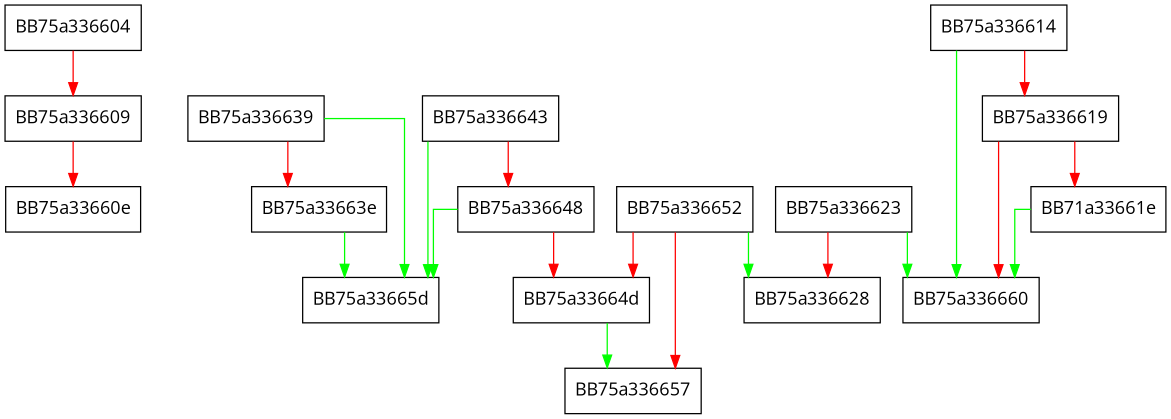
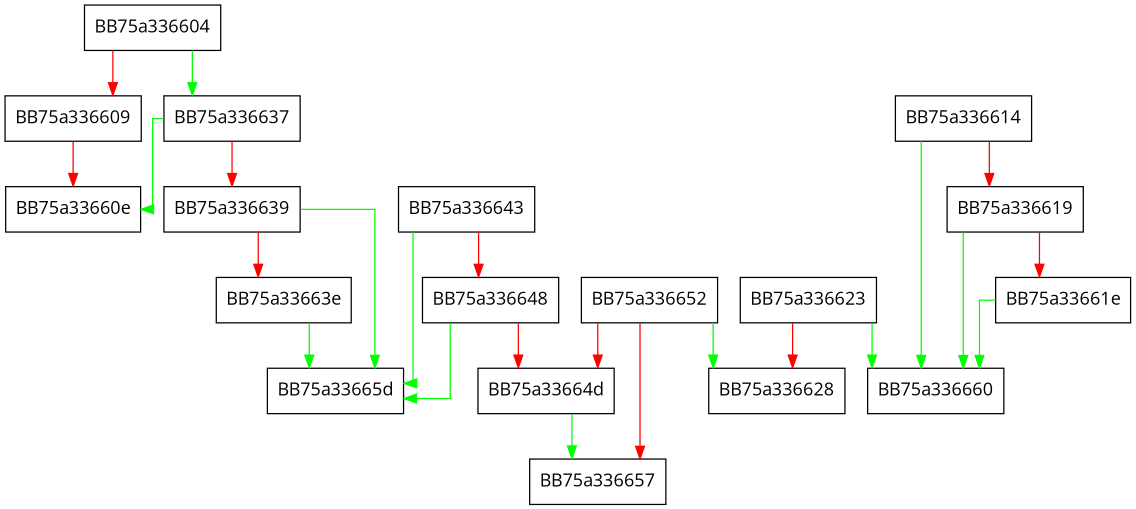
node "BB75a336637": added
edge "BB75a336619" -> "BB75a336660": color red -> green
node "BB71a33661e": label "BB71a33661e" -> "BB75a33661e"
